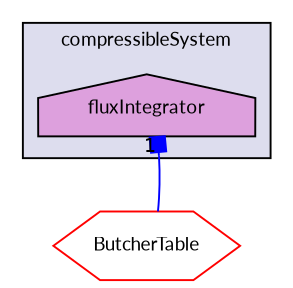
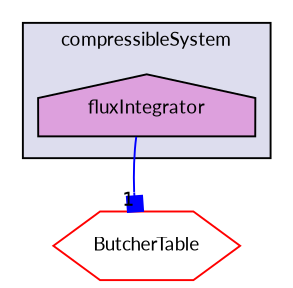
edge "ButcherTable" -> "fluxIntegrator": reversed
